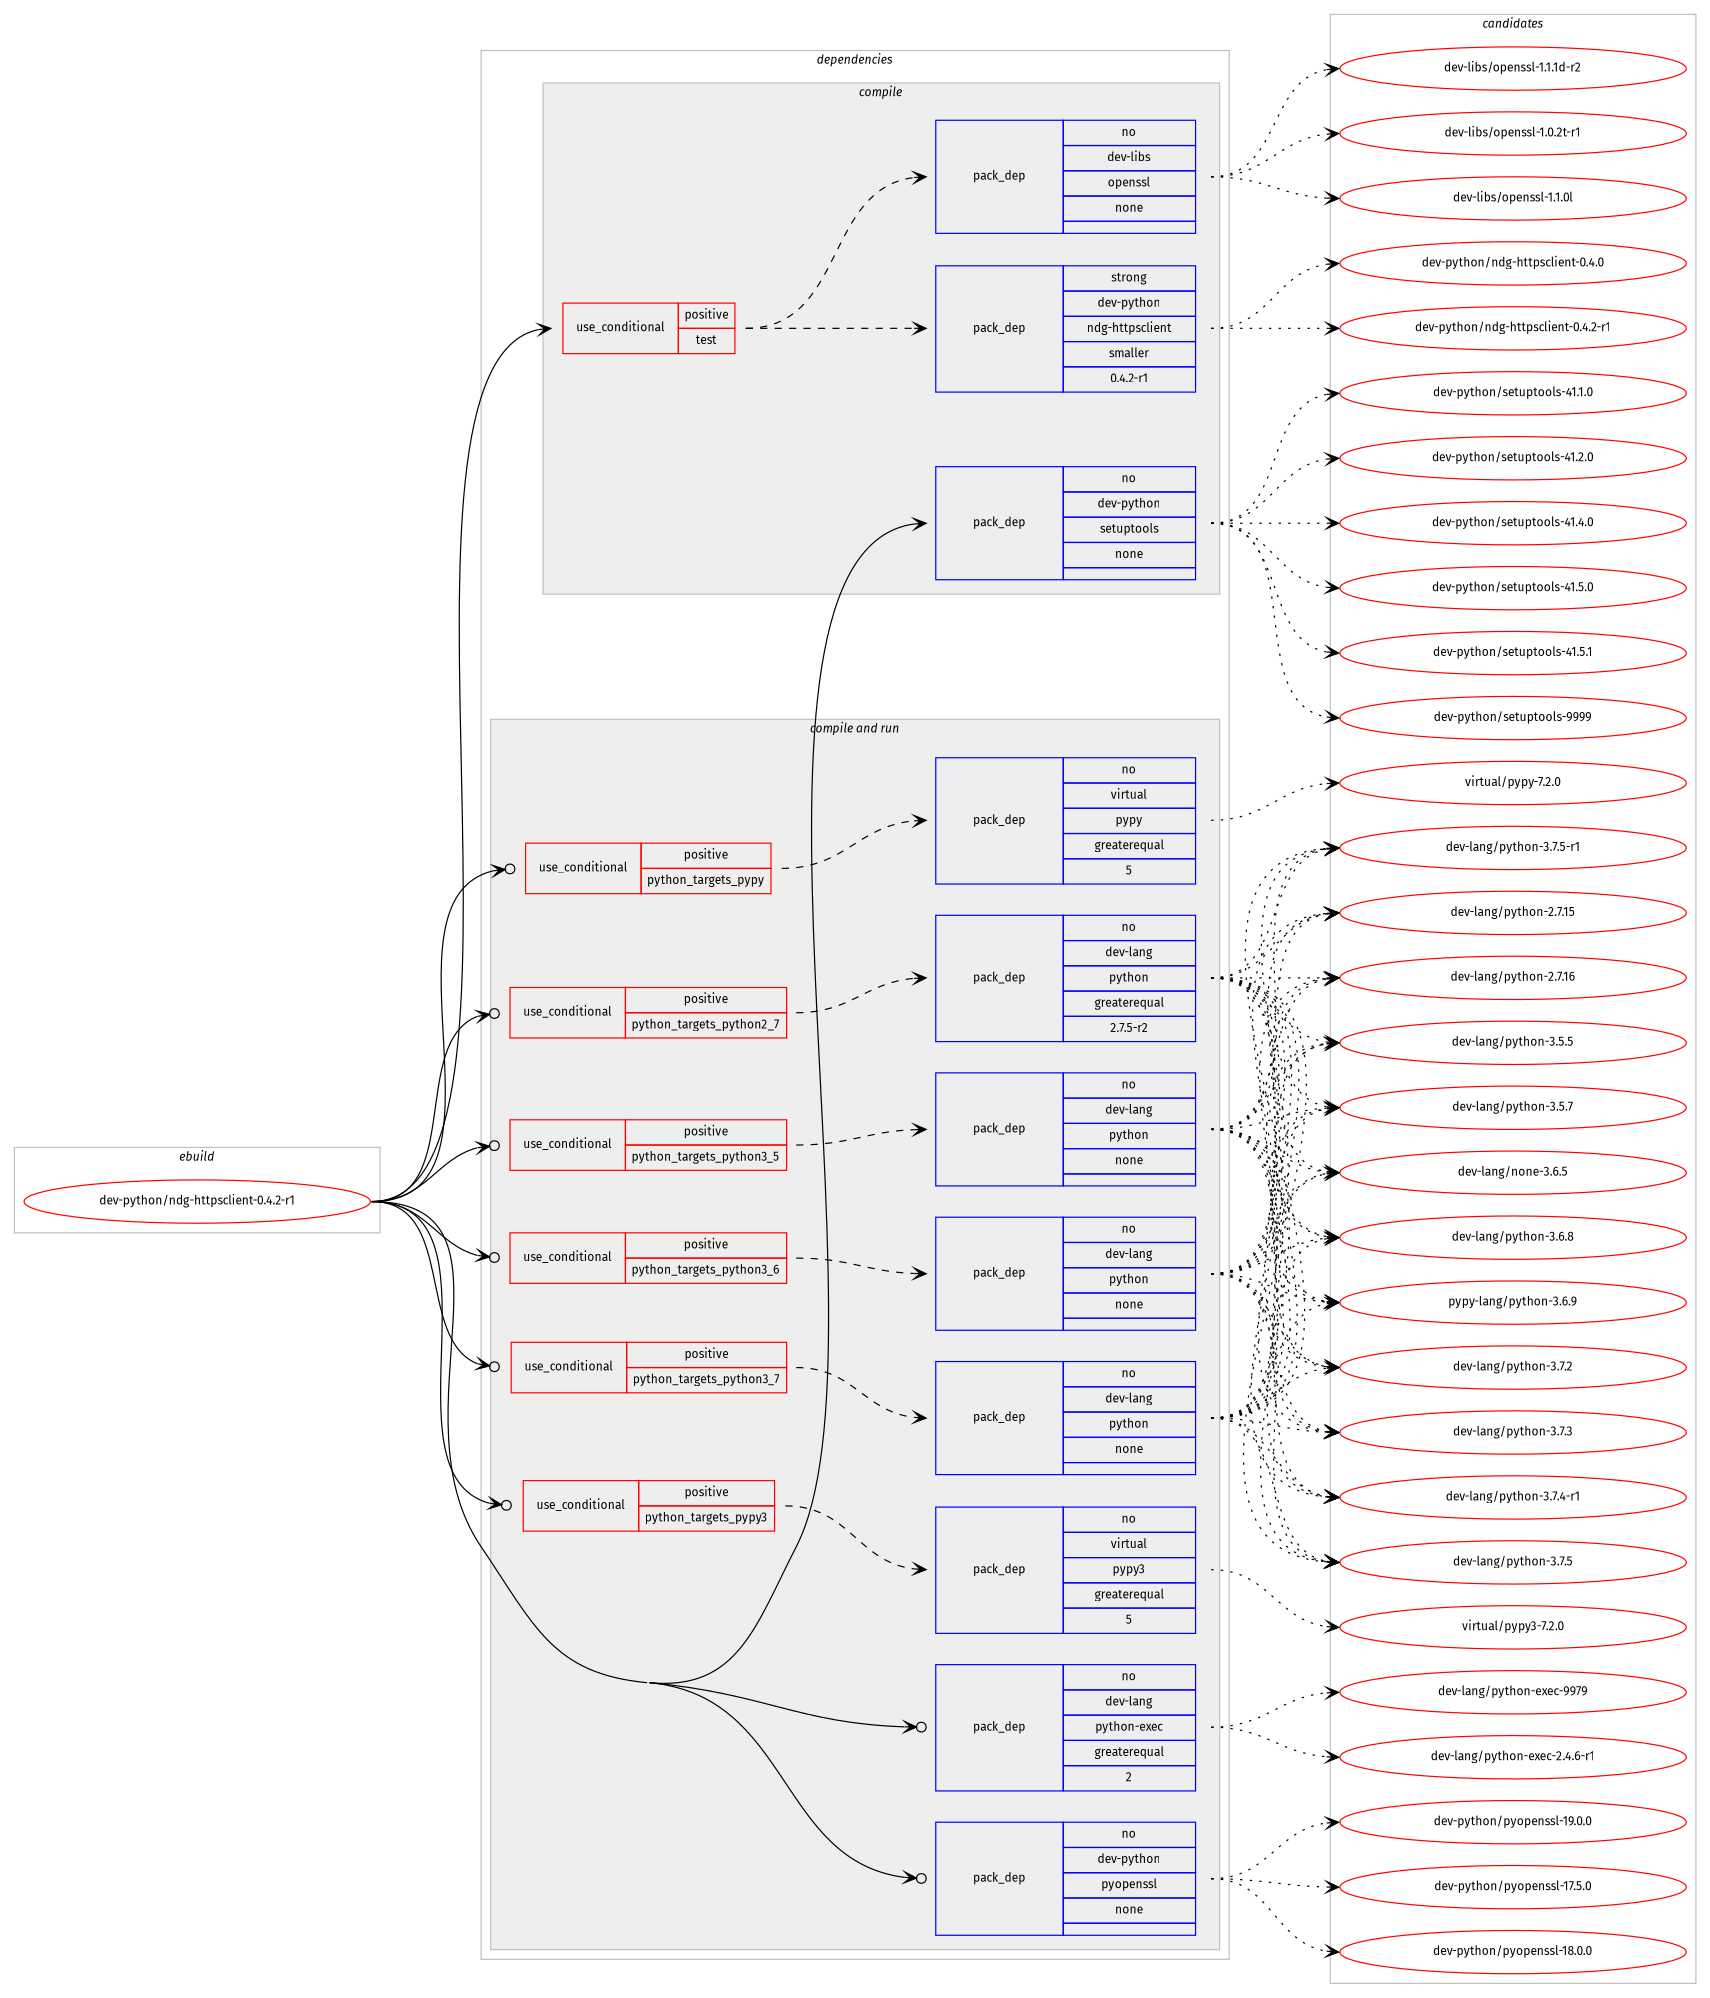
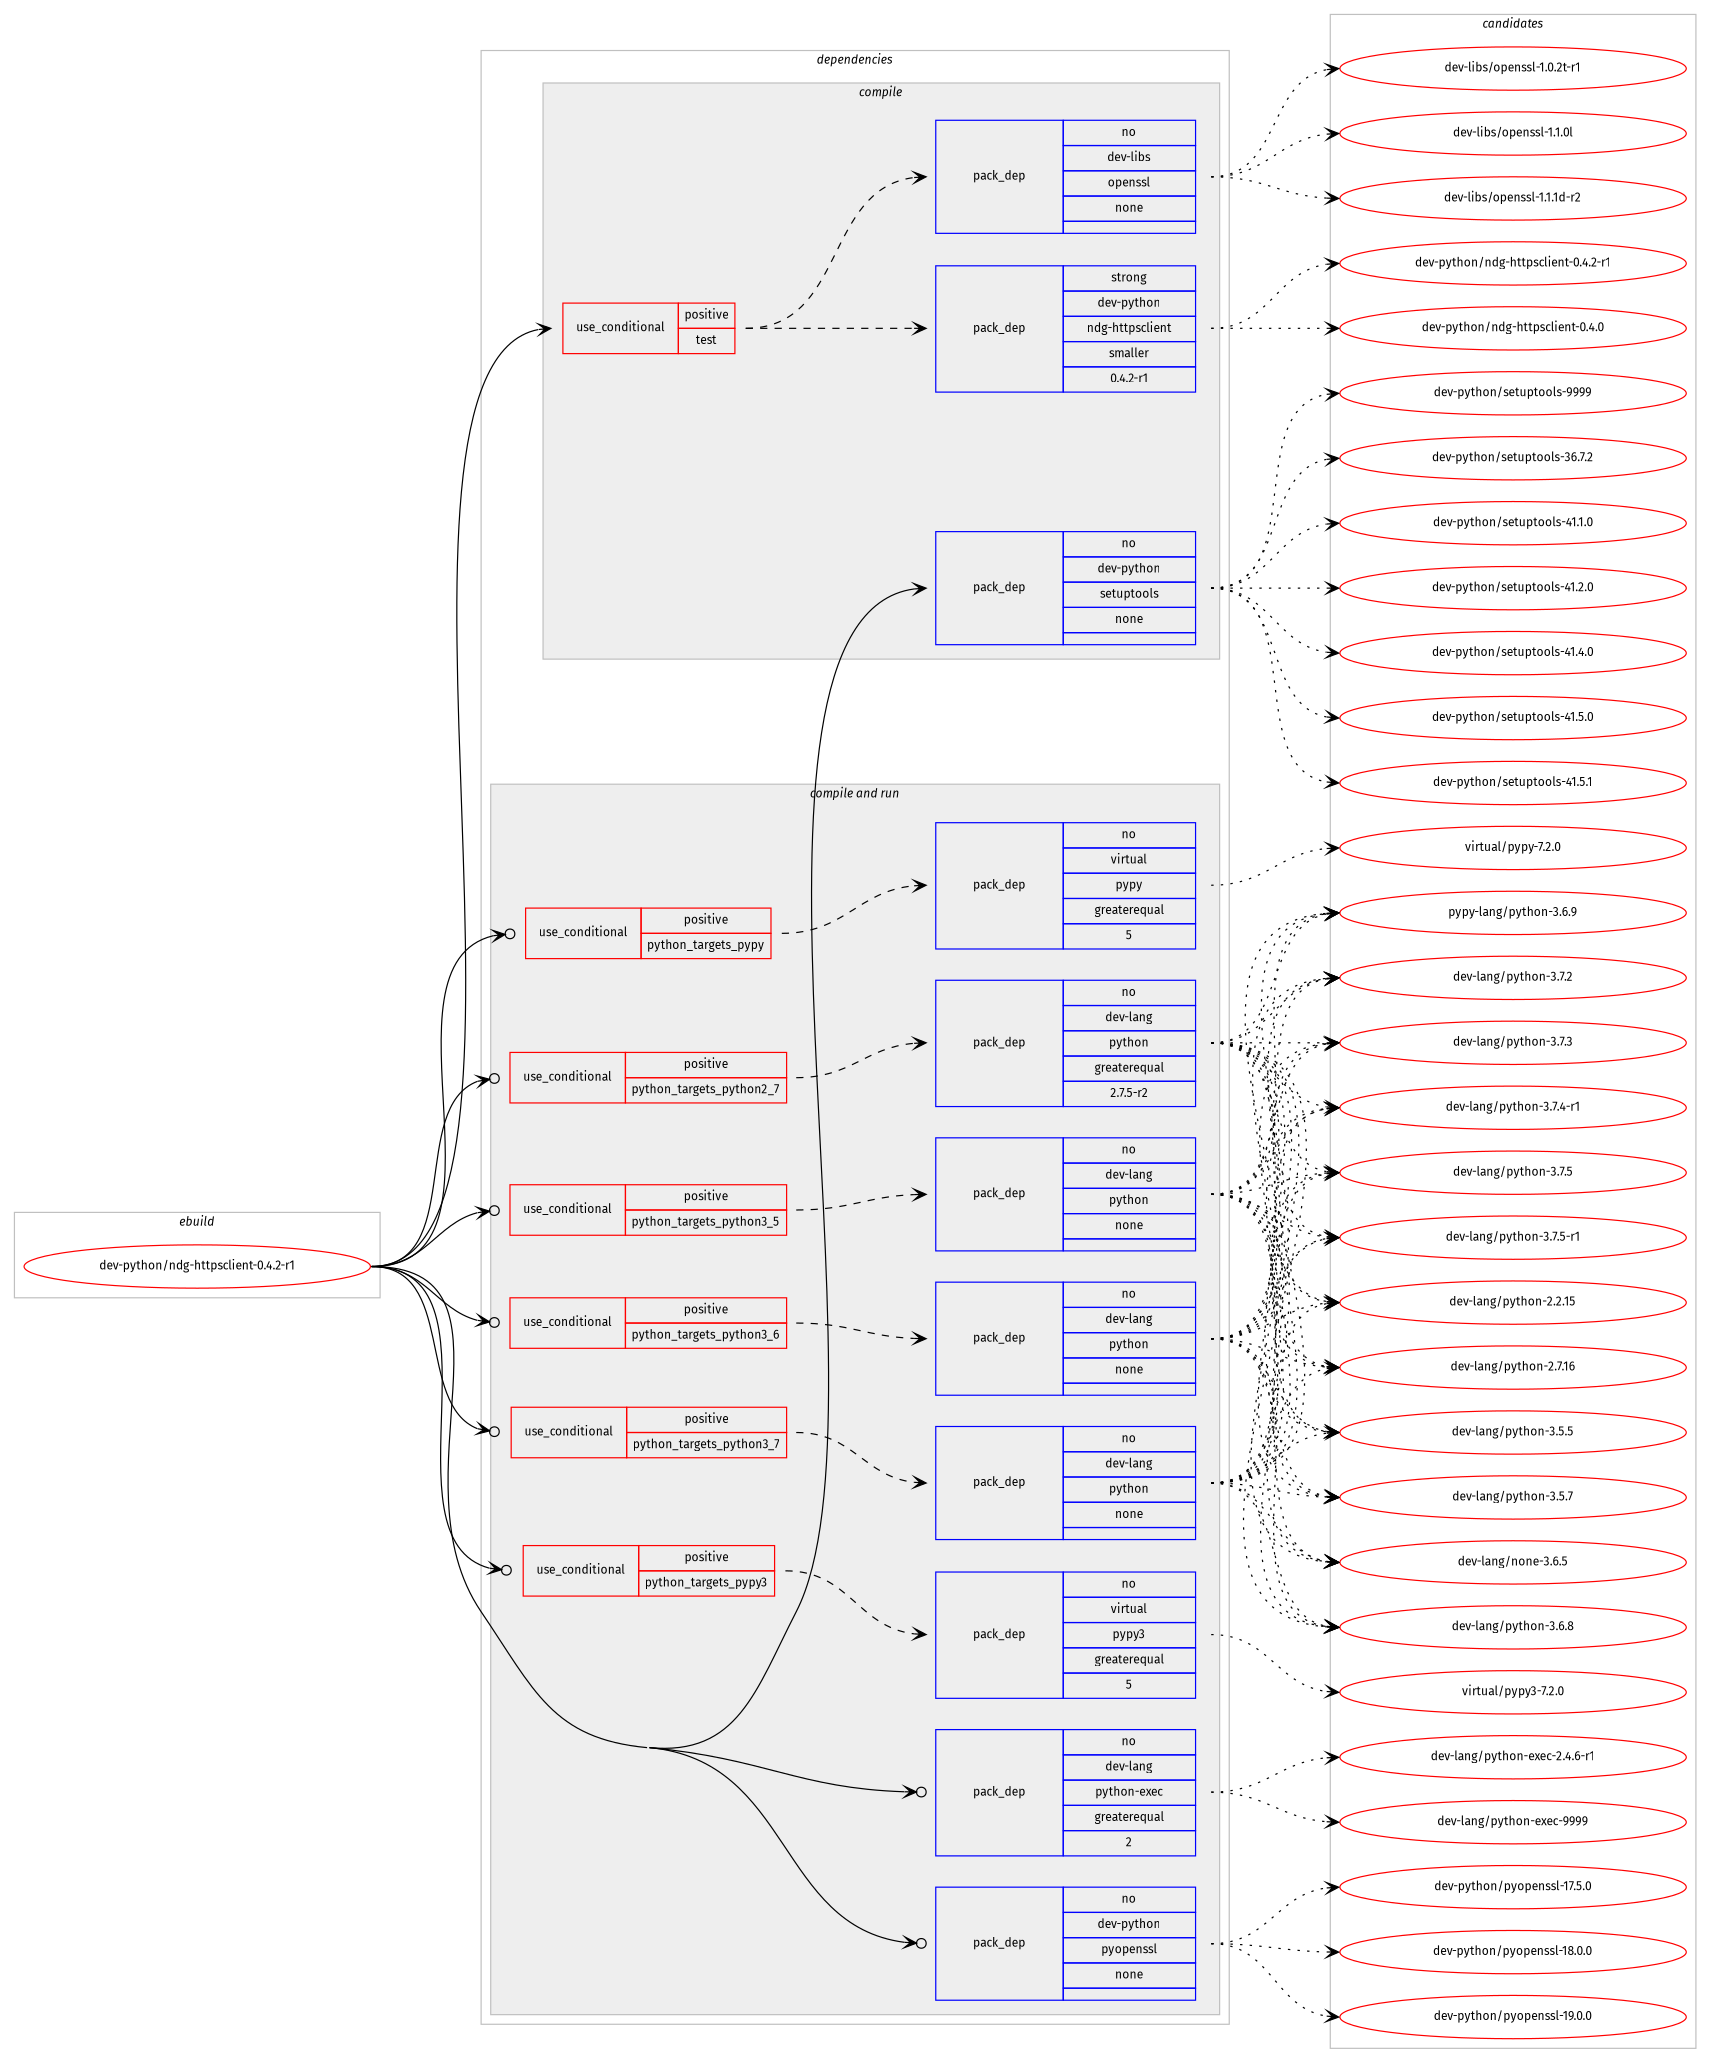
node "dev-python/setuptools-36.7.2": added
node "dev-lang/python-2.7.15": label "dev-lang/python-2.7.15" -> "dev-lang/python-2.2.15"
node "dev-lang/python-exec-9979": label "dev-lang/python-exec-9979" -> "dev-lang/python-exec-9999"
